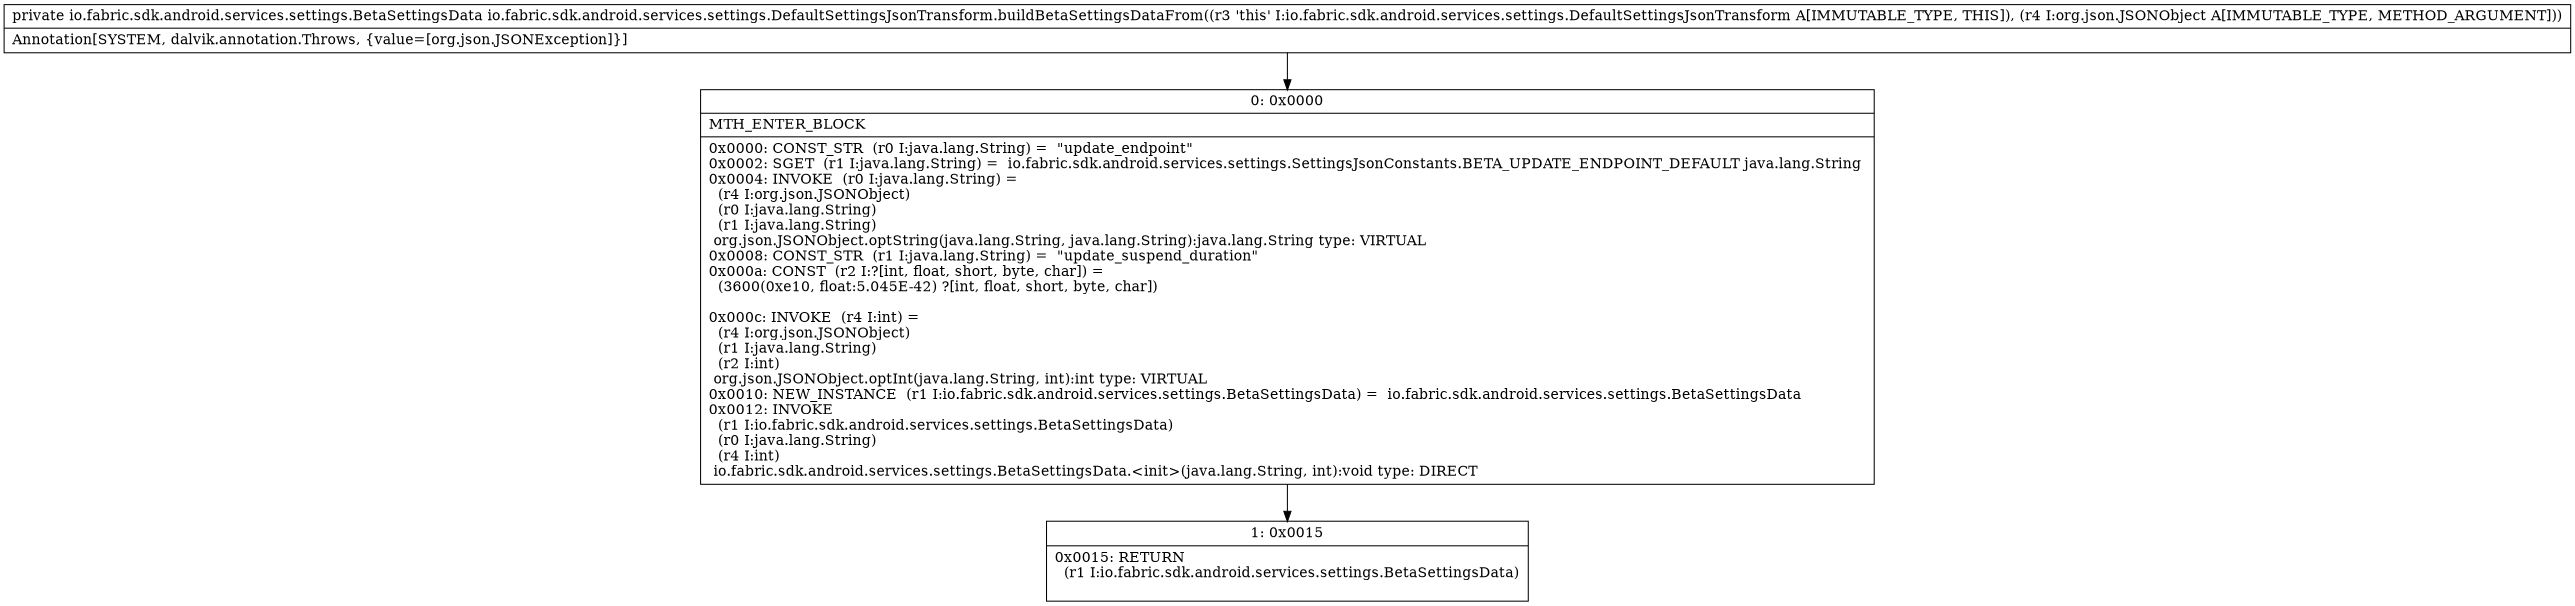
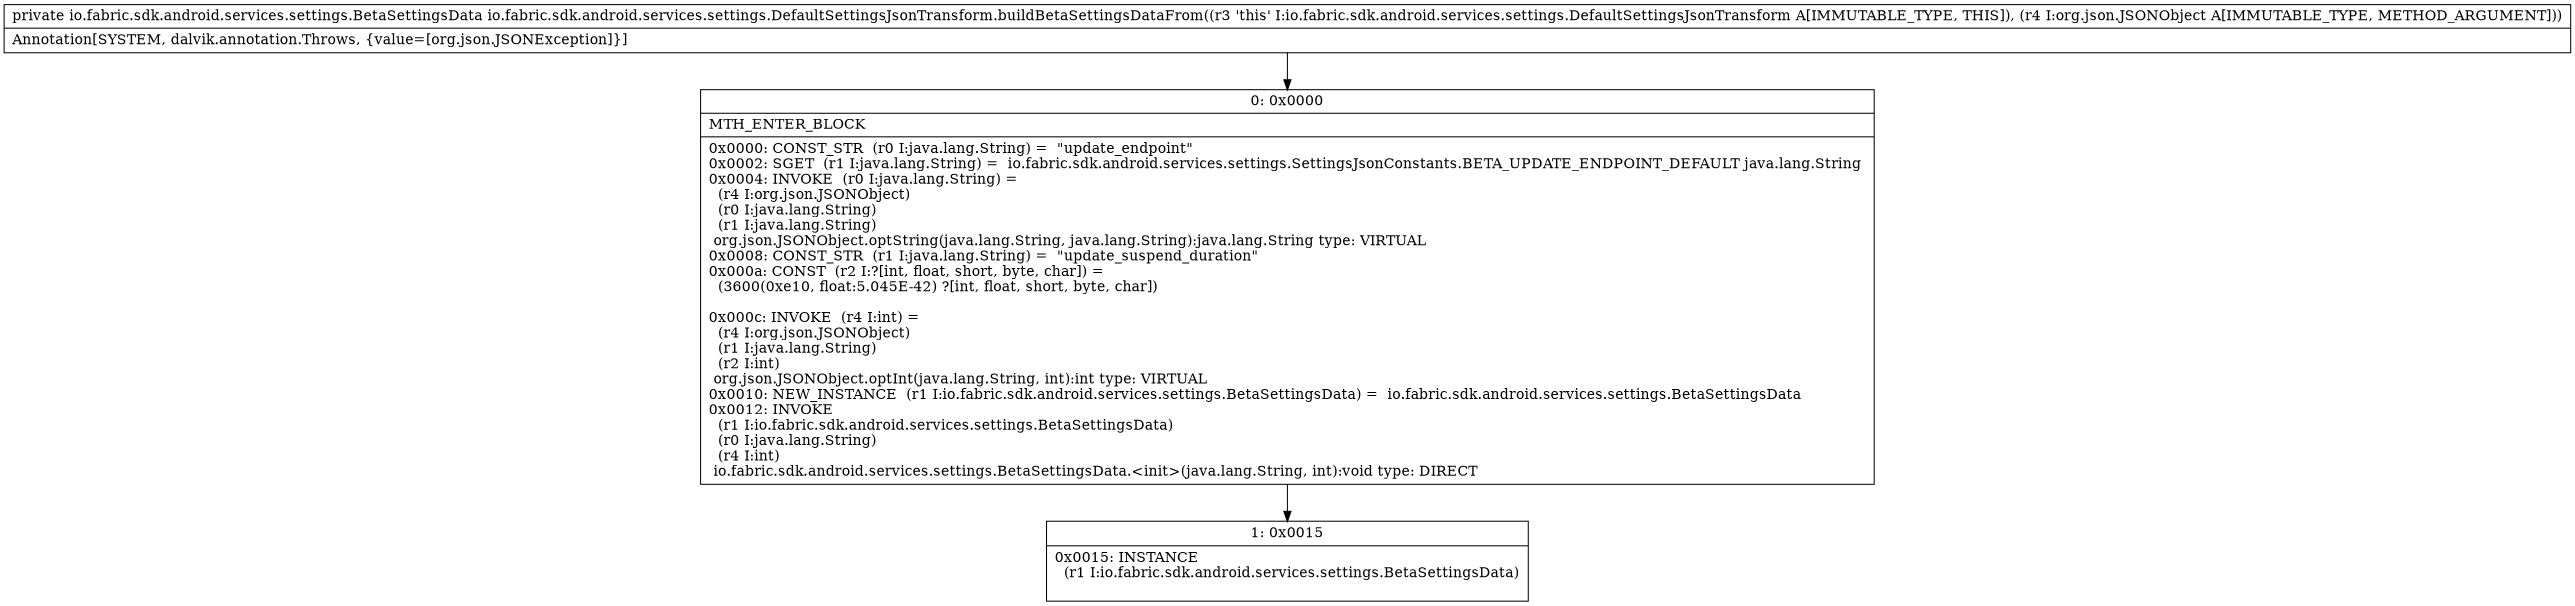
node "1: 0x0015": text "0x0015: RETURN" -> "0x0015: INSTANCE"
